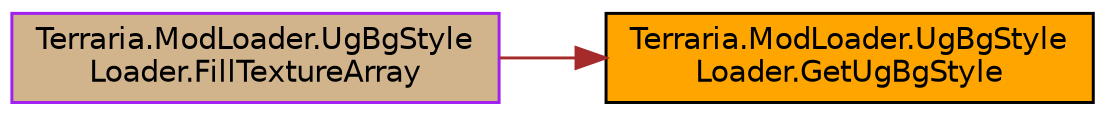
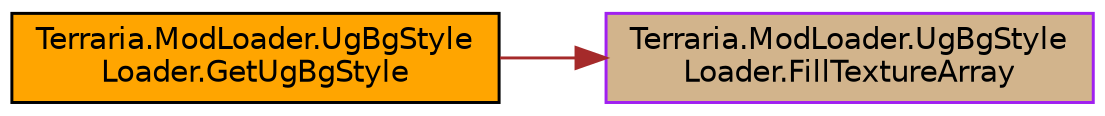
edge "Terraria.ModLoader.UgBgStyle Loader.FillTextureArray" -> "Terraria.ModLoader.UgBgStyle Loader.GetUgBgStyle": reversed
